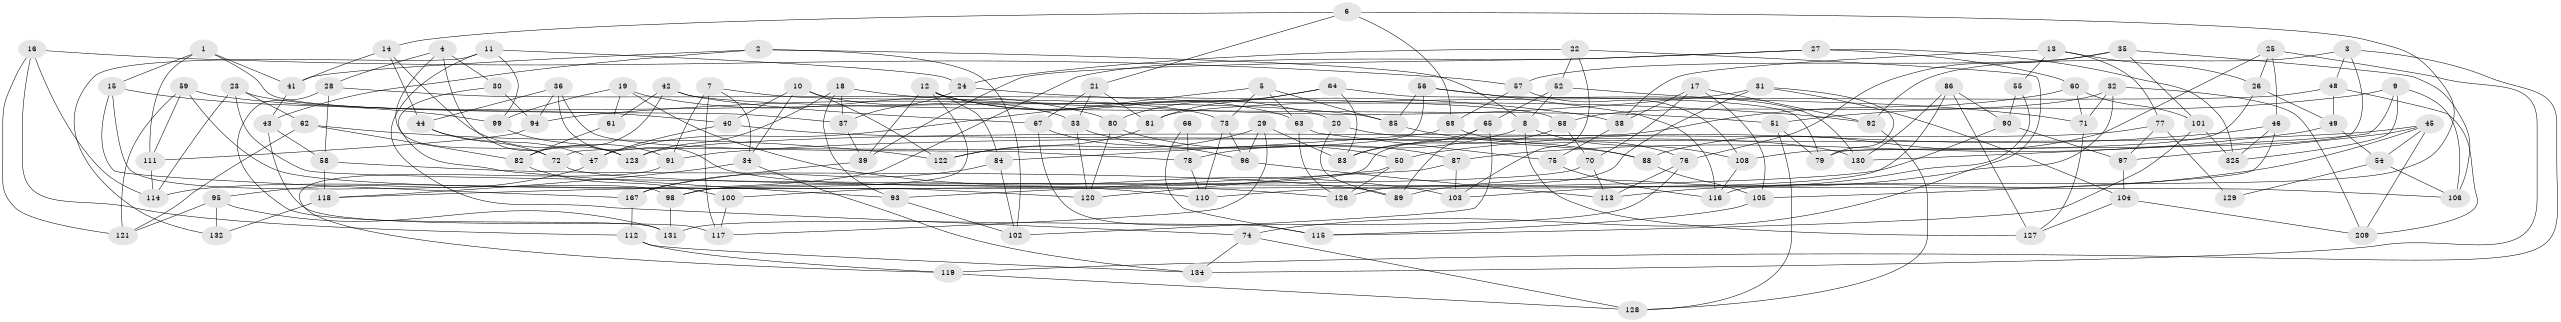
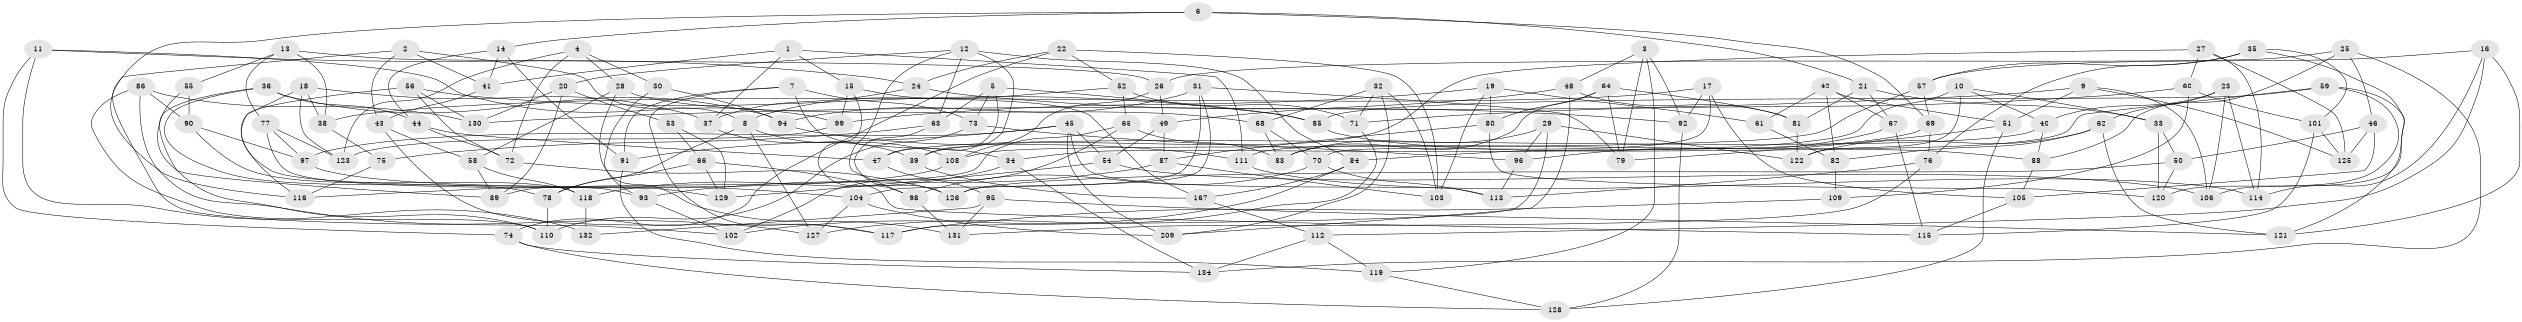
node "53": added
node "325": label "325" -> "125"
edge "66" -- "129": added
node "100": label "100" -> "109"
